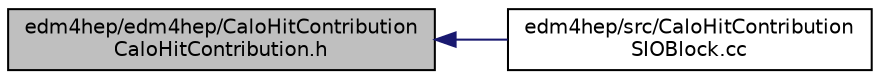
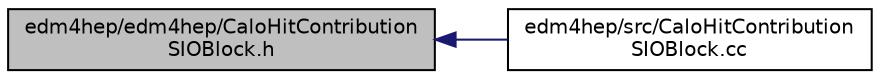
node "edm4hep/edm4hep/CaloHitContribution CaloHitContribution.h": label "edm4hep/edm4hep/CaloHitContribution CaloHitContribution.h" -> "edm4hep/edm4hep/CaloHitContribution SIOBlock.h"
